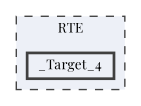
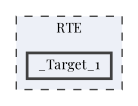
node "_Target_4": label "_Target_4" -> "_Target_1"
